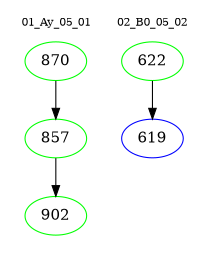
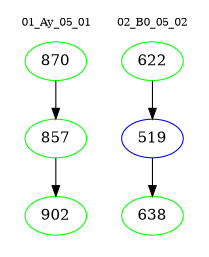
node "619": label "619" -> "519"
node "638": added
